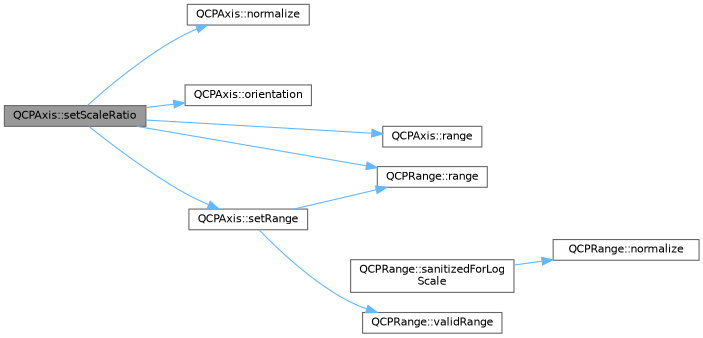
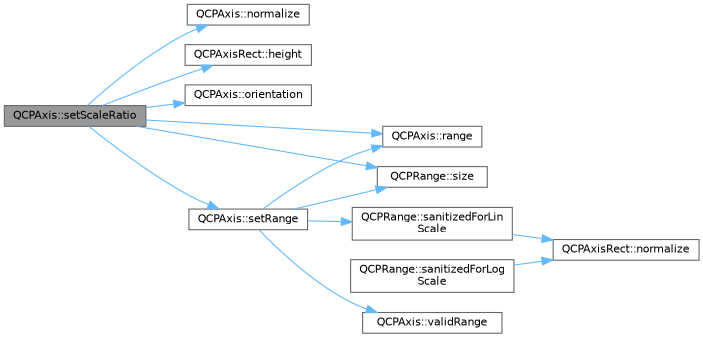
node "QCPAxisRect::height": added
edge "QCPAxis::setRange" -> "QCPAxis::range": added
node "QCPRange::range": label "QCPRange::range" -> "QCPRange::size"
node "QCPRange::sanitizedForLin Scale": added
node "QCPRange::normalize": label "QCPRange::normalize" -> "QCPAxisRect::normalize"
node "QCPRange::validRange": label "QCPRange::validRange" -> "QCPAxis::validRange"
